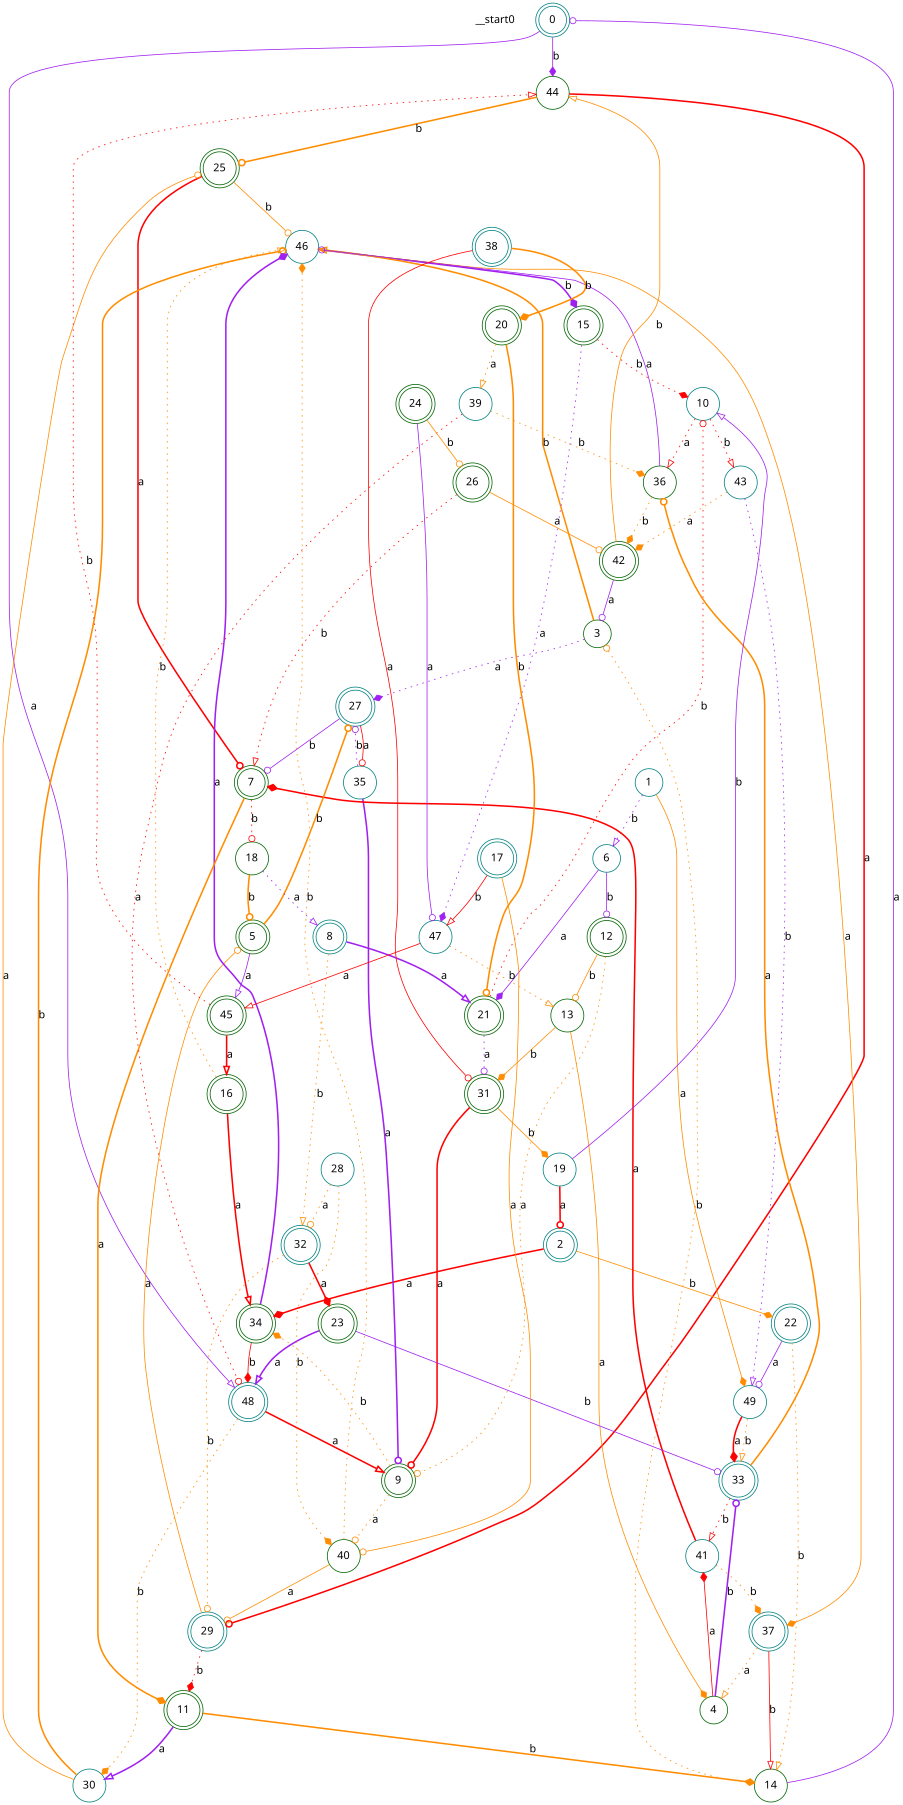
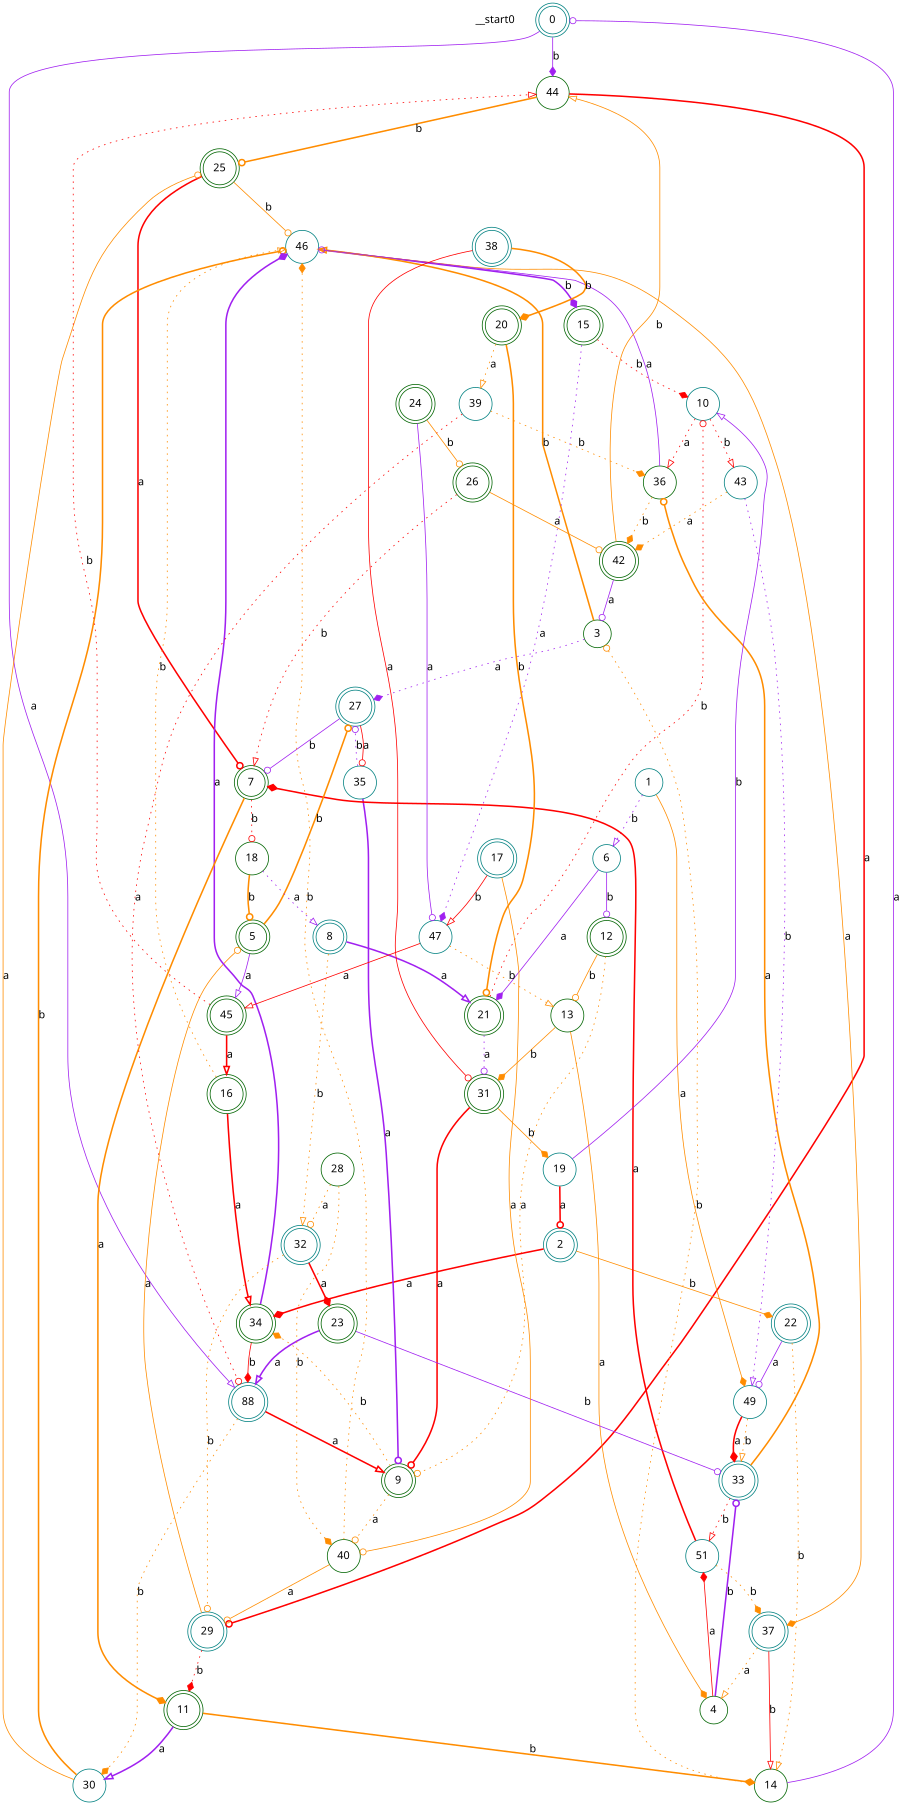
node "28": color teal -> darkgreen
node "48": label "48" -> "88"
node "41": label "41" -> "51"
